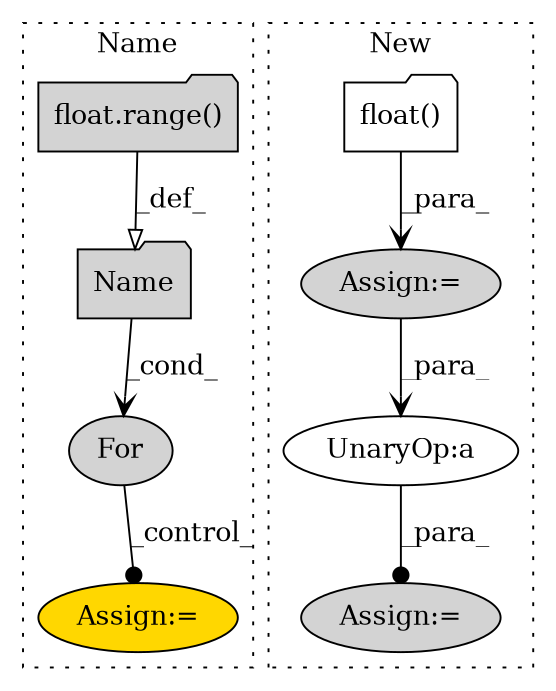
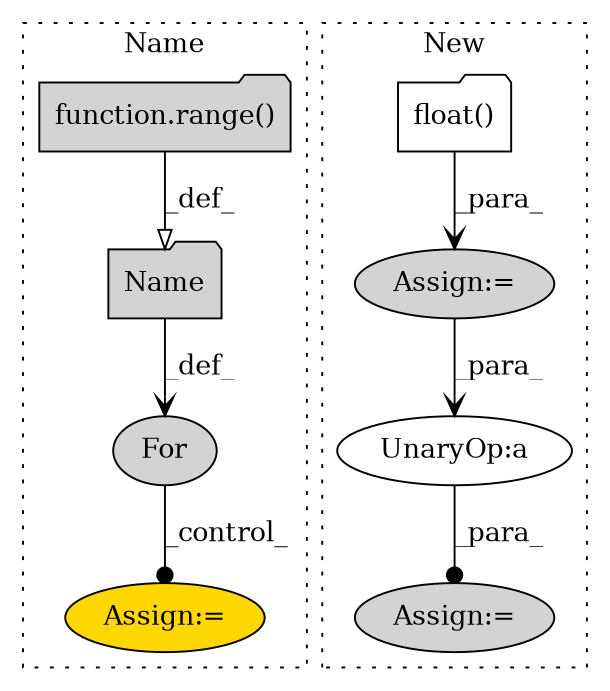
node "float.range()": label "float.range()" -> "function.range()"
edge "Name" -> "For": label "_cond_" -> "_def_"
